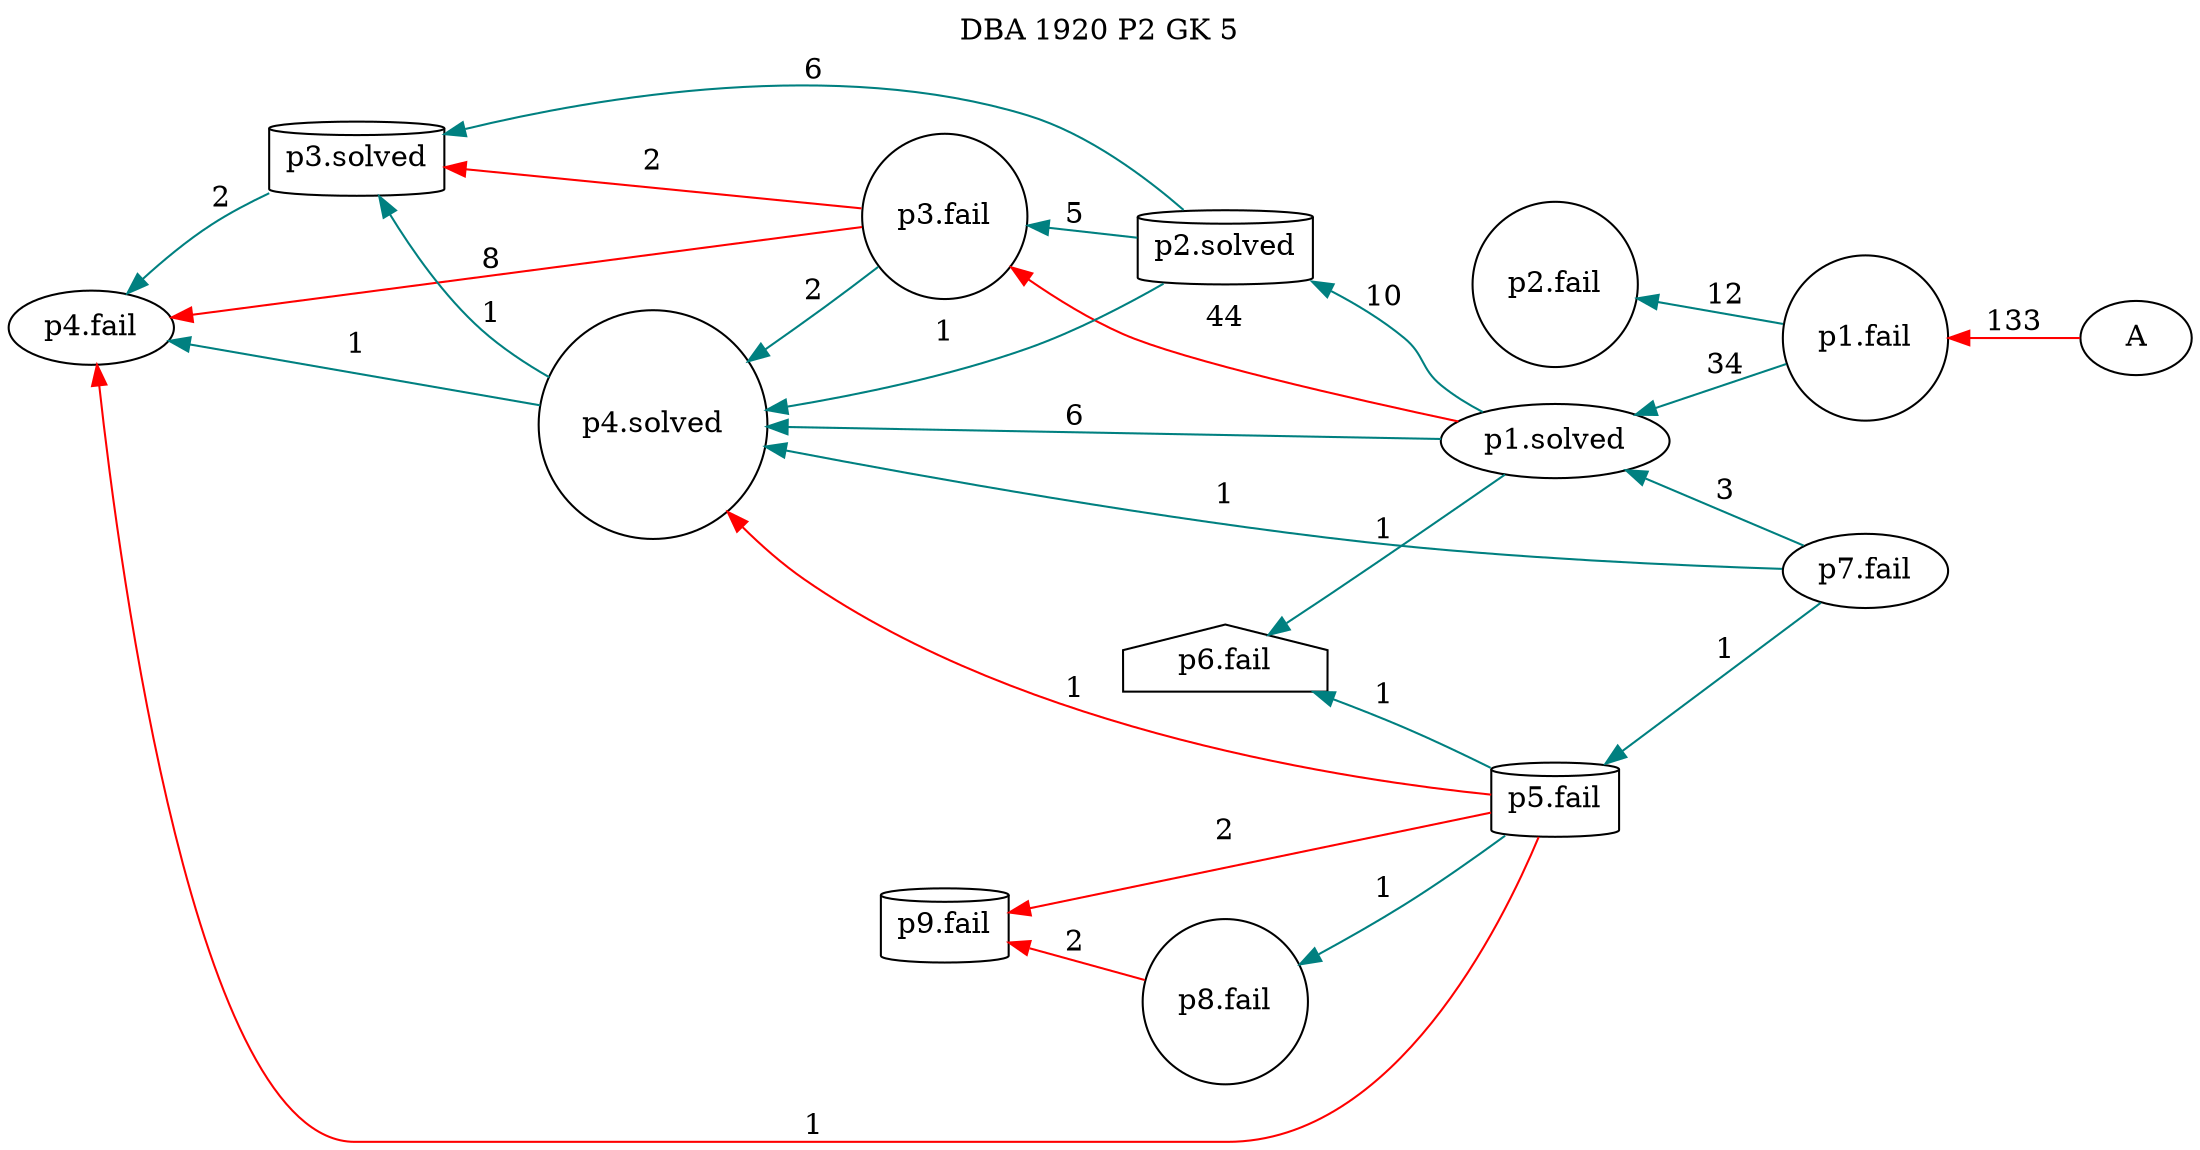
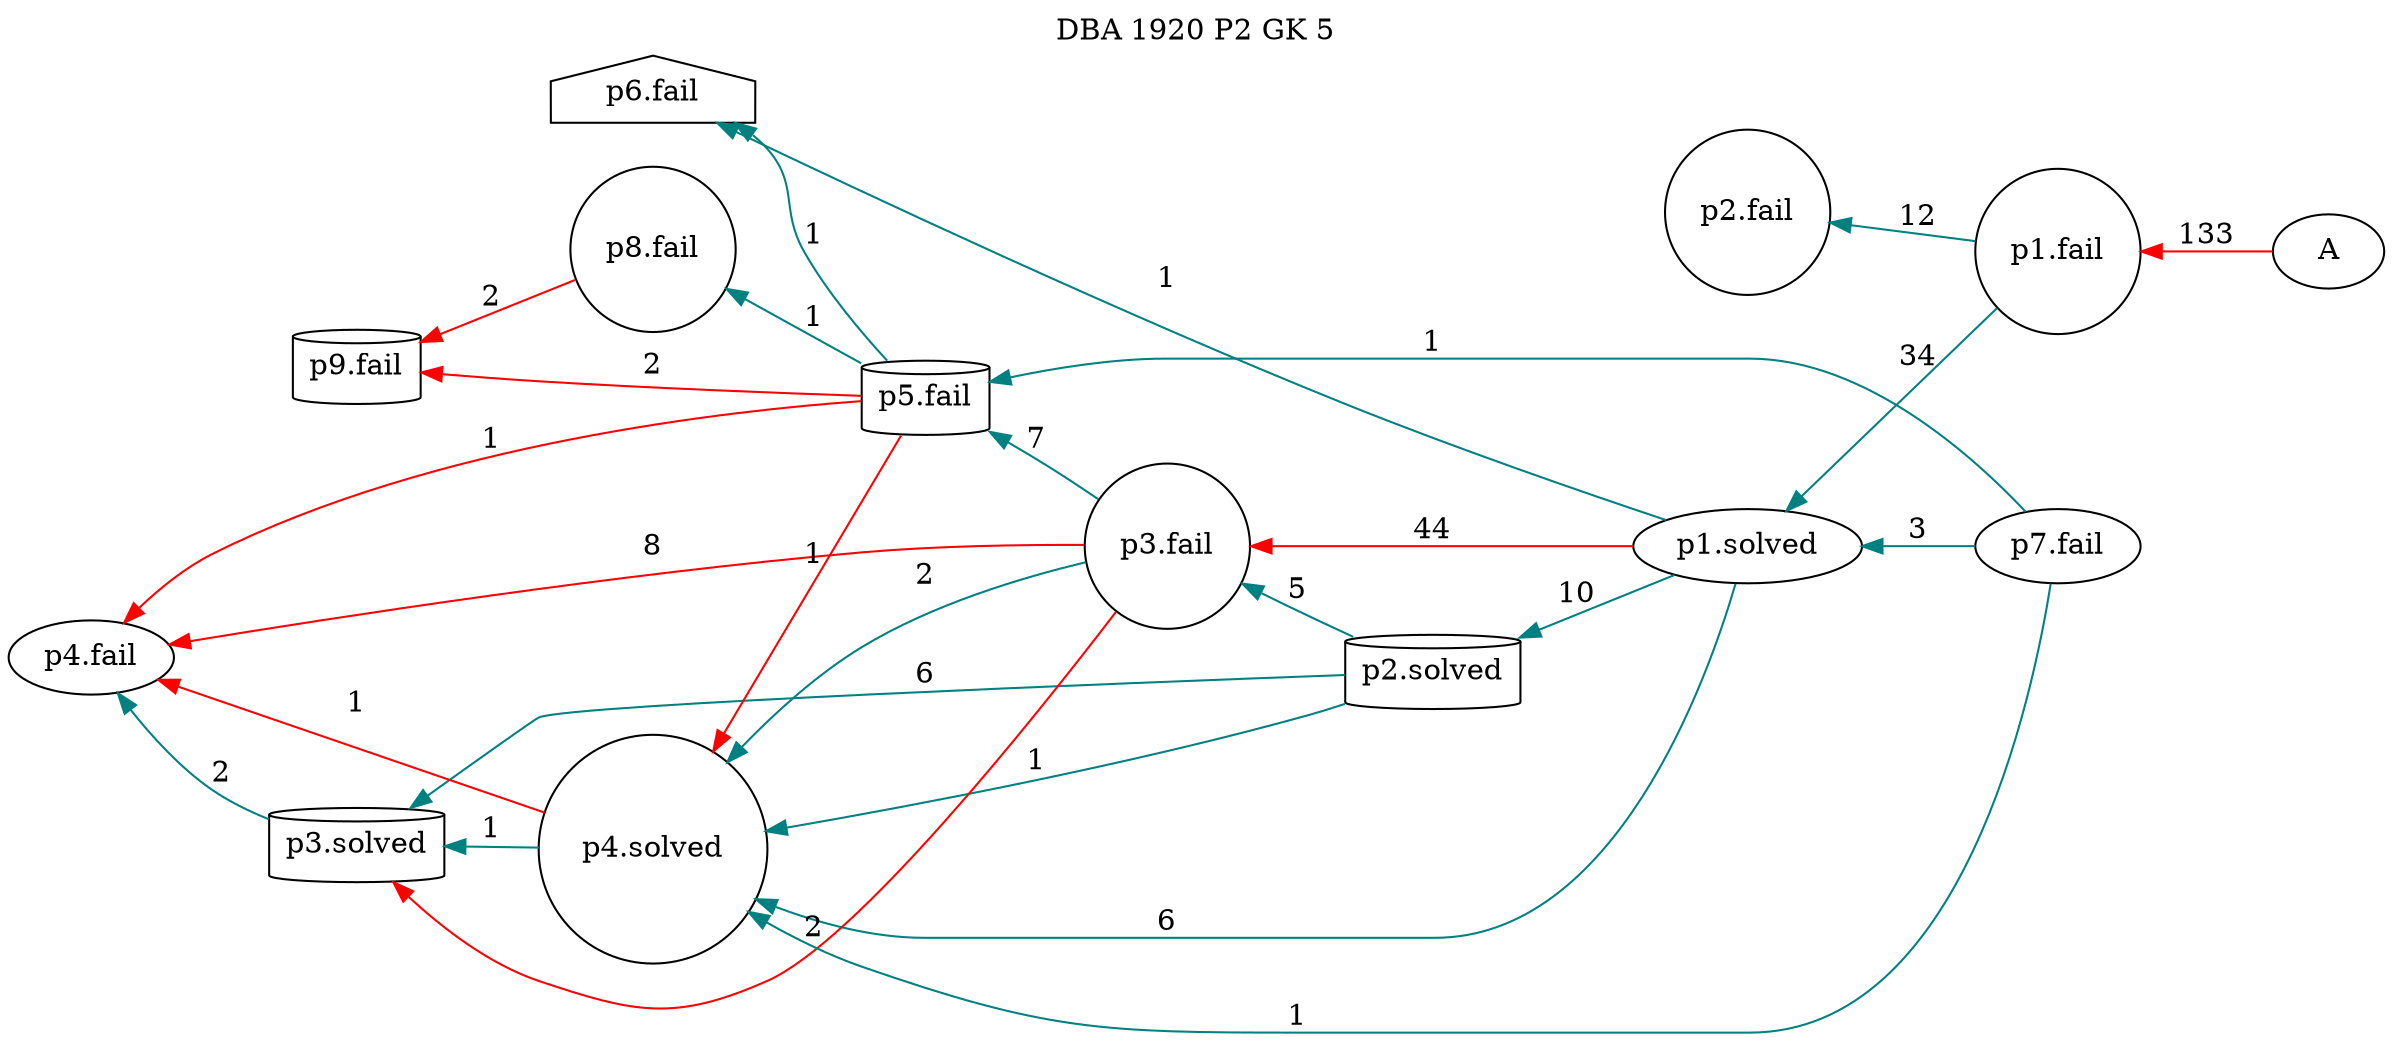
edge "p4.solved" -> "p4.fail": color teal -> red
edge "p3.fail" -> "p5.fail": added, label "7"
